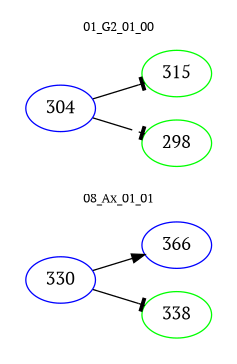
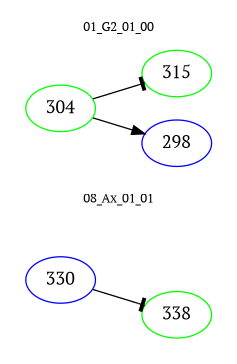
node "304": color blue -> green
edge "304" -> "298": arrowhead tee -> normal
node "298": color green -> blue
node "366": removed
